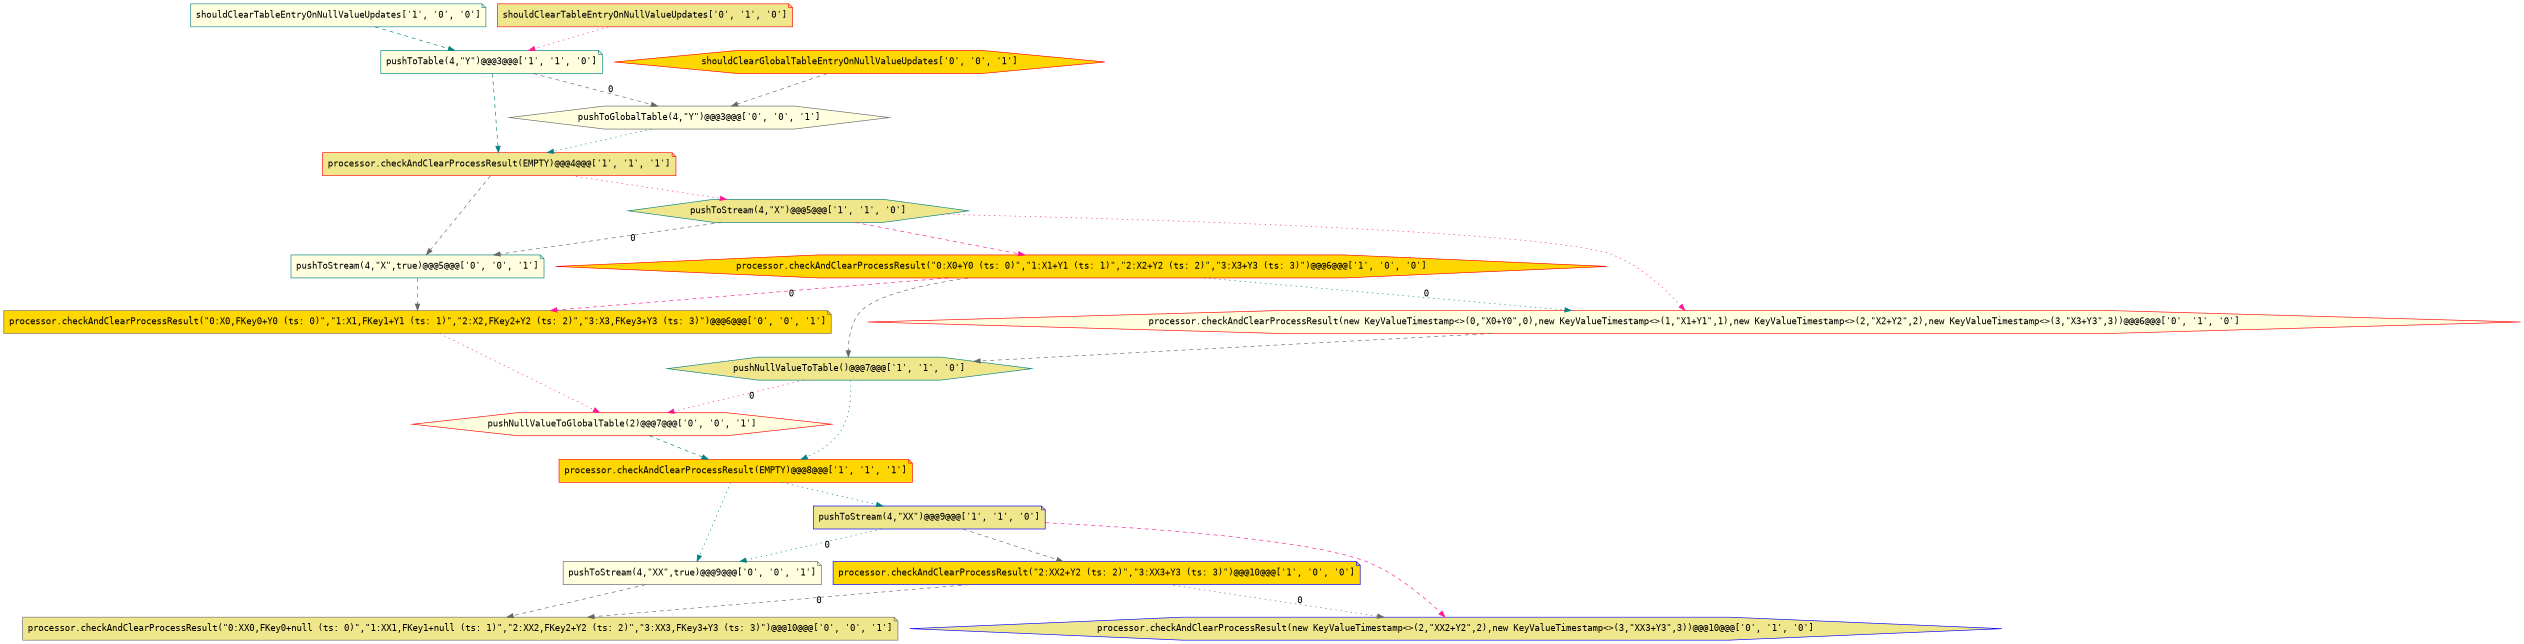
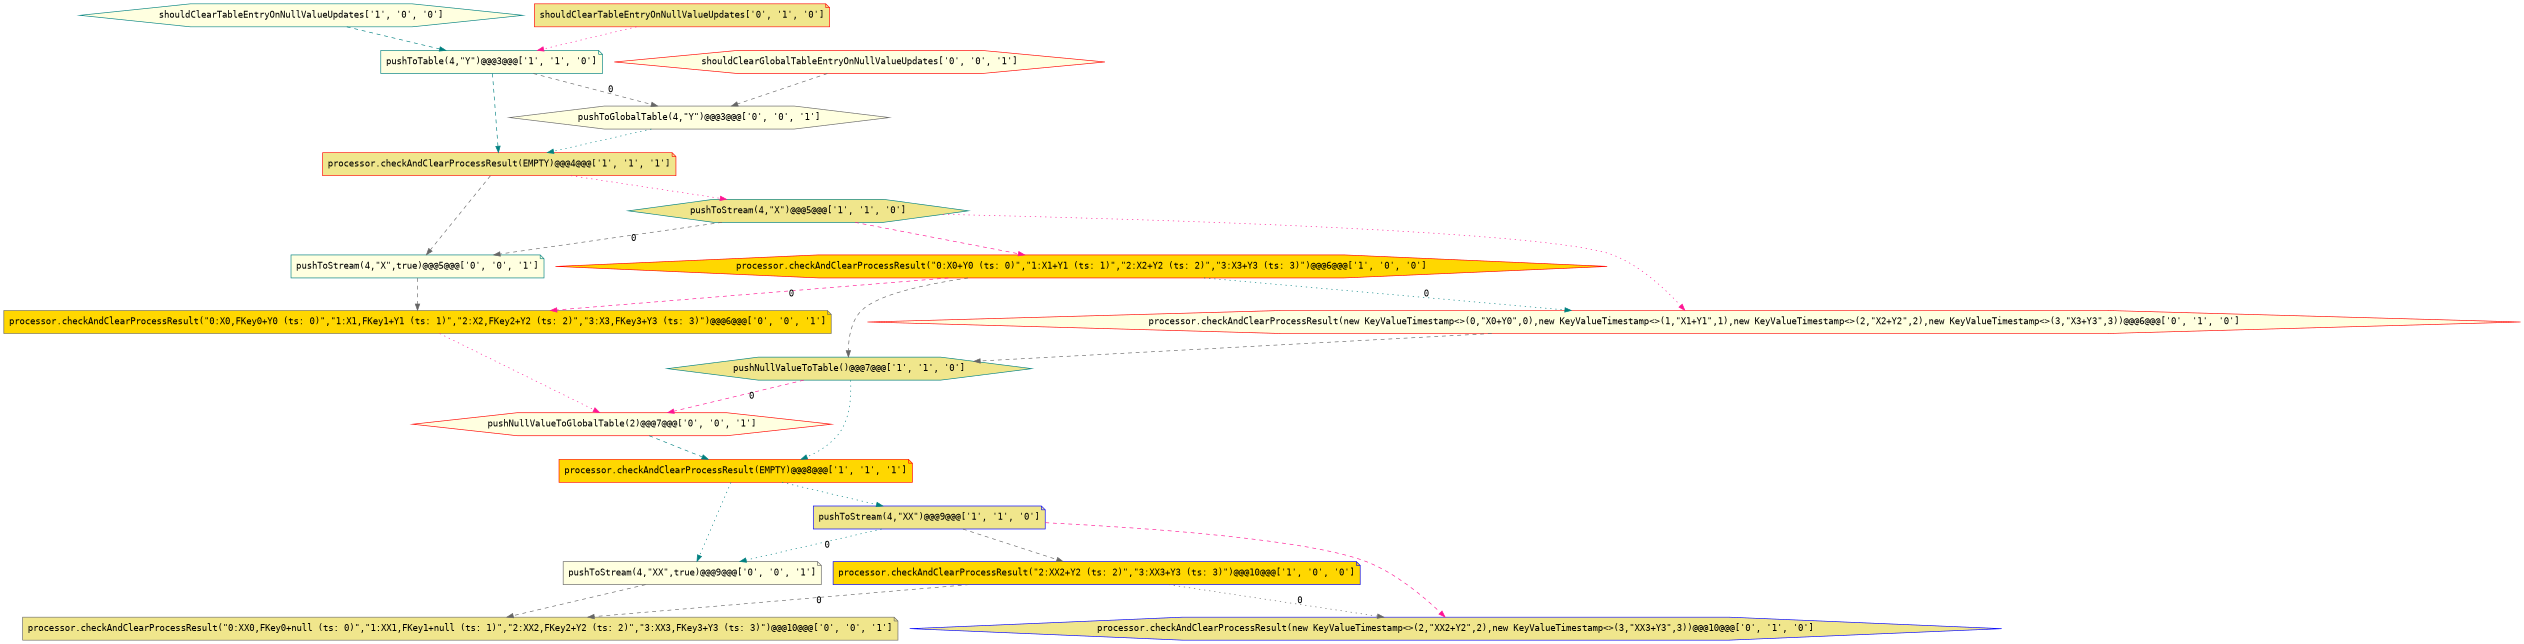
node "shouldClearTableEntryOnNullValueUpdates['1', '0', '0']": shape note -> hexagon
node "shouldClearGlobalTableEntryOnNullValueUpdates['0', '0', '1']": fillcolor gold -> lightyellow
edge "pushNullValueToTable()@@@7@@@['1', '1', '0']" -> "pushNullValueToGlobalTable(2)@@@7@@@['0', '0', '1']": style dotted -> dashed
